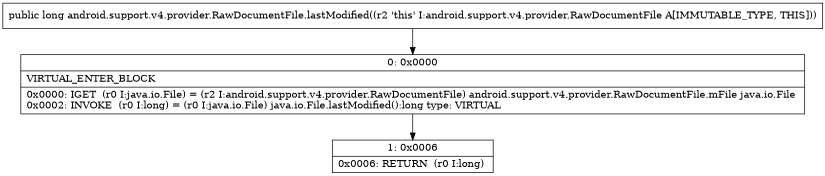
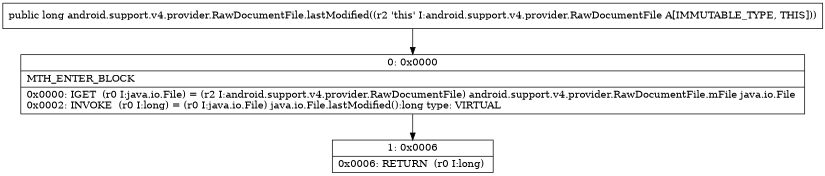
node "0: 0x0000": text "VIRTUAL_ENTER_BLOCK" -> "MTH_ENTER_BLOCK"
